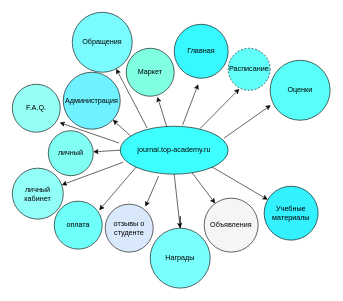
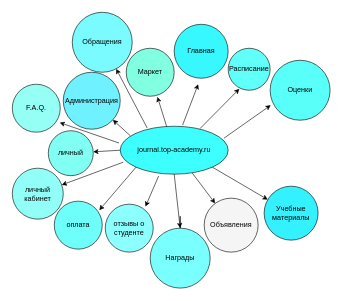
node "Расписание": style dashed -> solid
node "отзывы о студенте": fillcolor #dae8fc -> #8cffff
